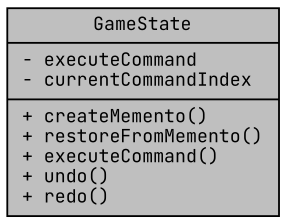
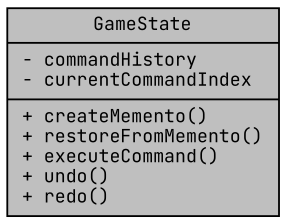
node "GameState": text "- executeCommand" -> "- commandHistory"
